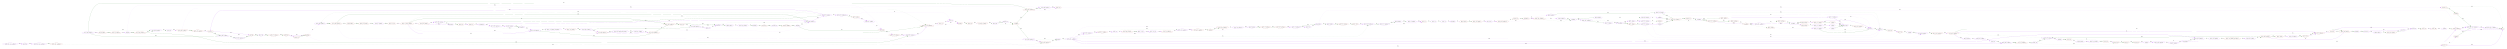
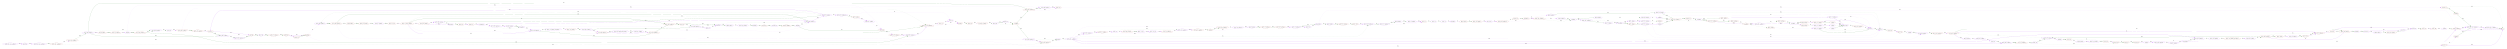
node "str x1 , [ x29 , # address ]": added
